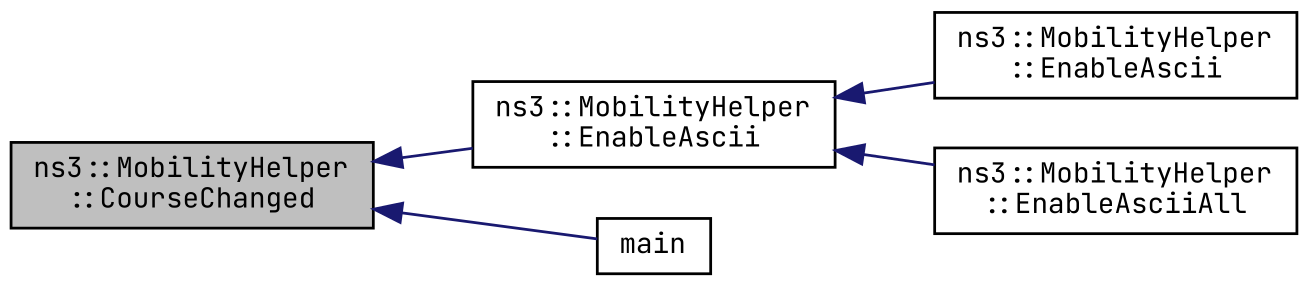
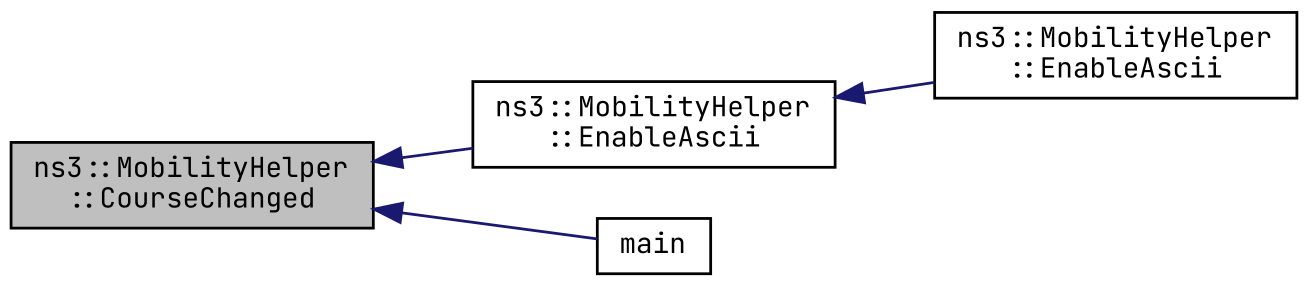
node "ns3::MobilityHelper ::EnableAsciiAll": removed
